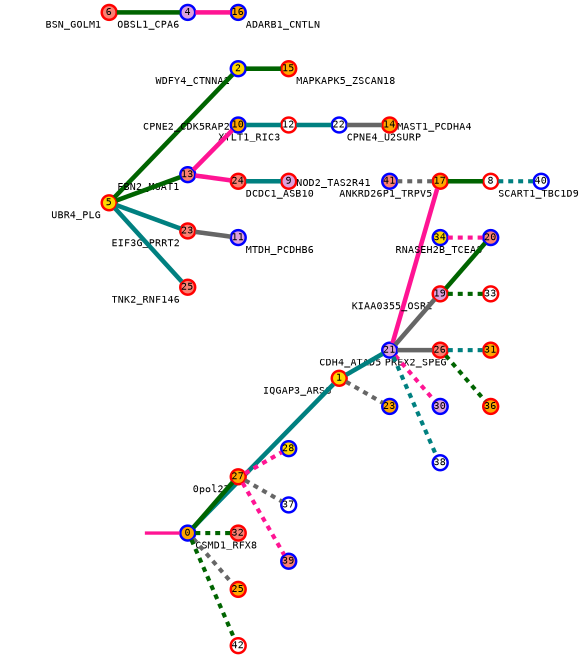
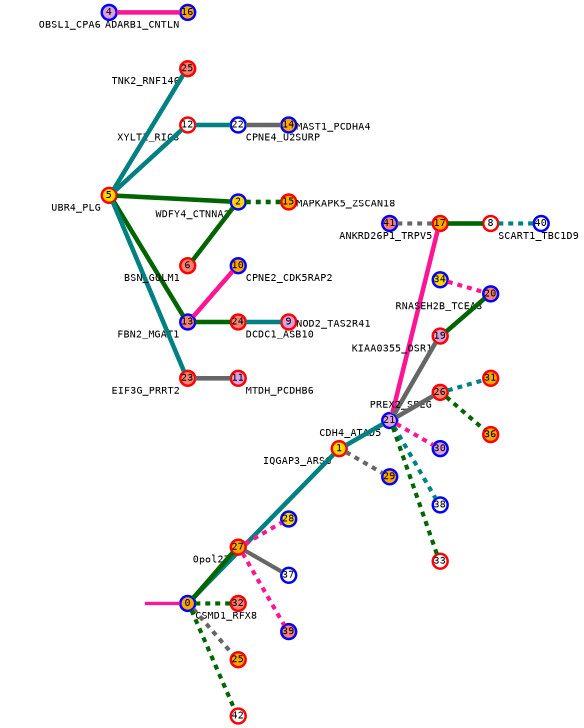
edge "6 BSN_GOLM1" -> "4 OBSL1_CPA6": now "6 BSN_GOLM1" -> "2 WDFY4_CTNNA2"
edge "2 WDFY4_CTNNA2" -> "15 MAPKAPK5_ZSCAN18": style solid -> dashed
edge "10 CPNE2_CDK5RAP2" -> "12 XYLT1_RIC3": now "5 UBR4_PLG" -> "12 XYLT1_RIC3"
node "14 MAST1_PCDHA4": color red -> blue
edge "13 FBN2_MGAT1" -> "24 DCDC1_ASB10": color deeppink -> darkgreen
node "11 MTDH_PCDHB6": color blue -> red
edge "19 KIAA0355_OSR1" -> "33": now "21 CDH4_ATAD5" -> "33"
node "23": label "23" -> "29"
edge "27 0pol27" -> "37": style dashed -> solid
